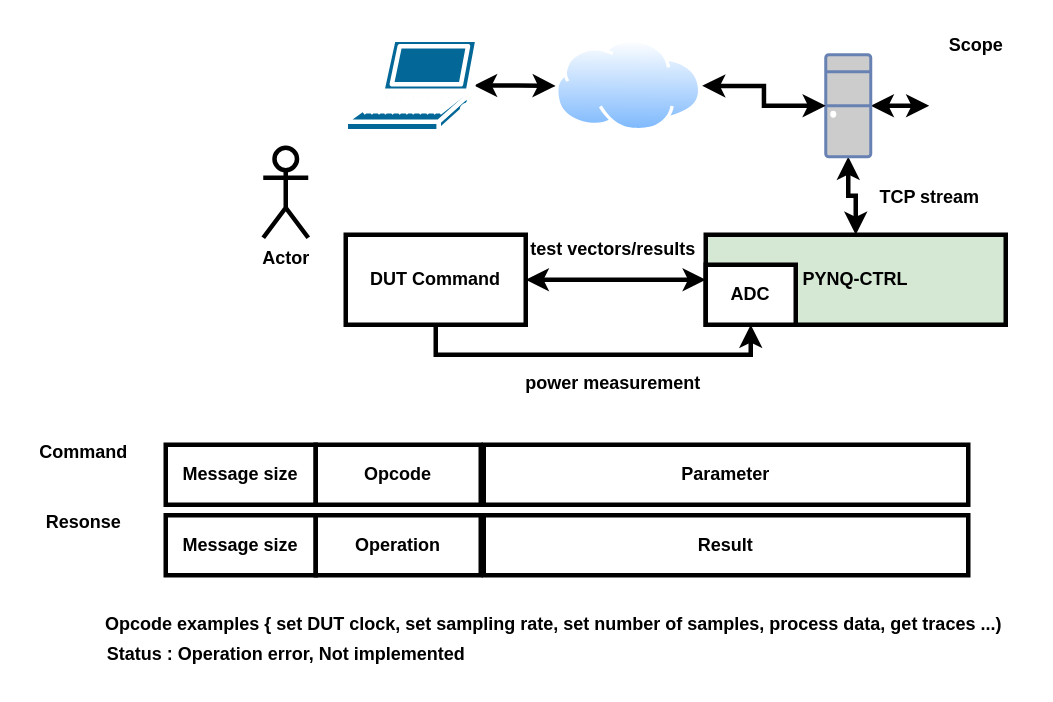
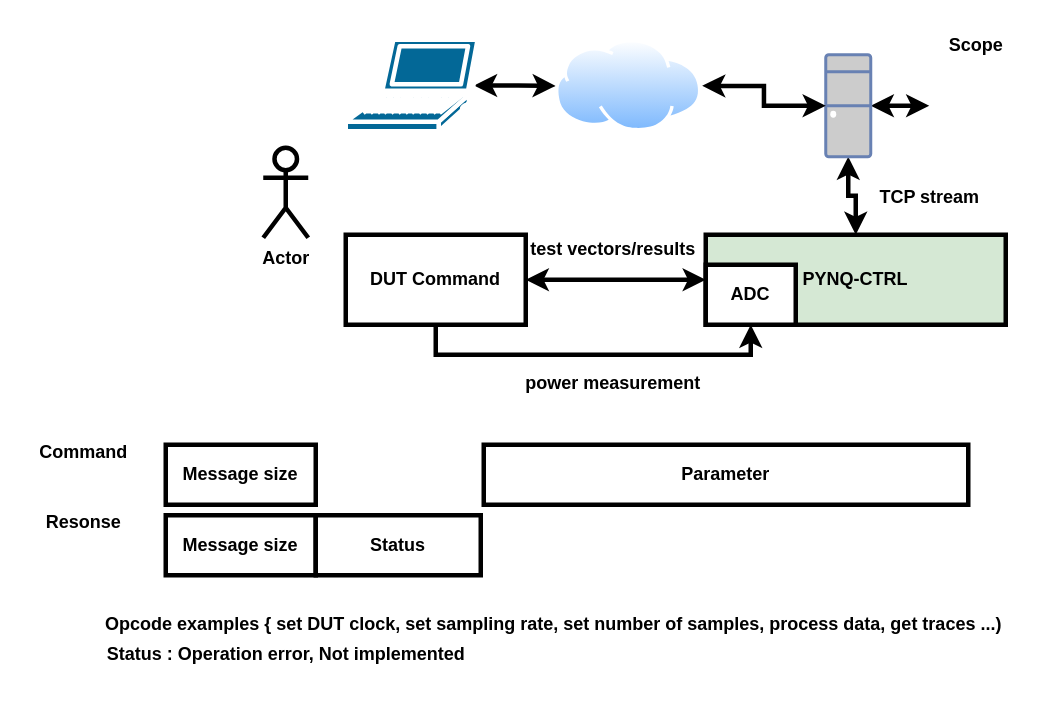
node "Opcode": removed
node "Operation": label "Operation" -> "Status"
node "Result": removed
